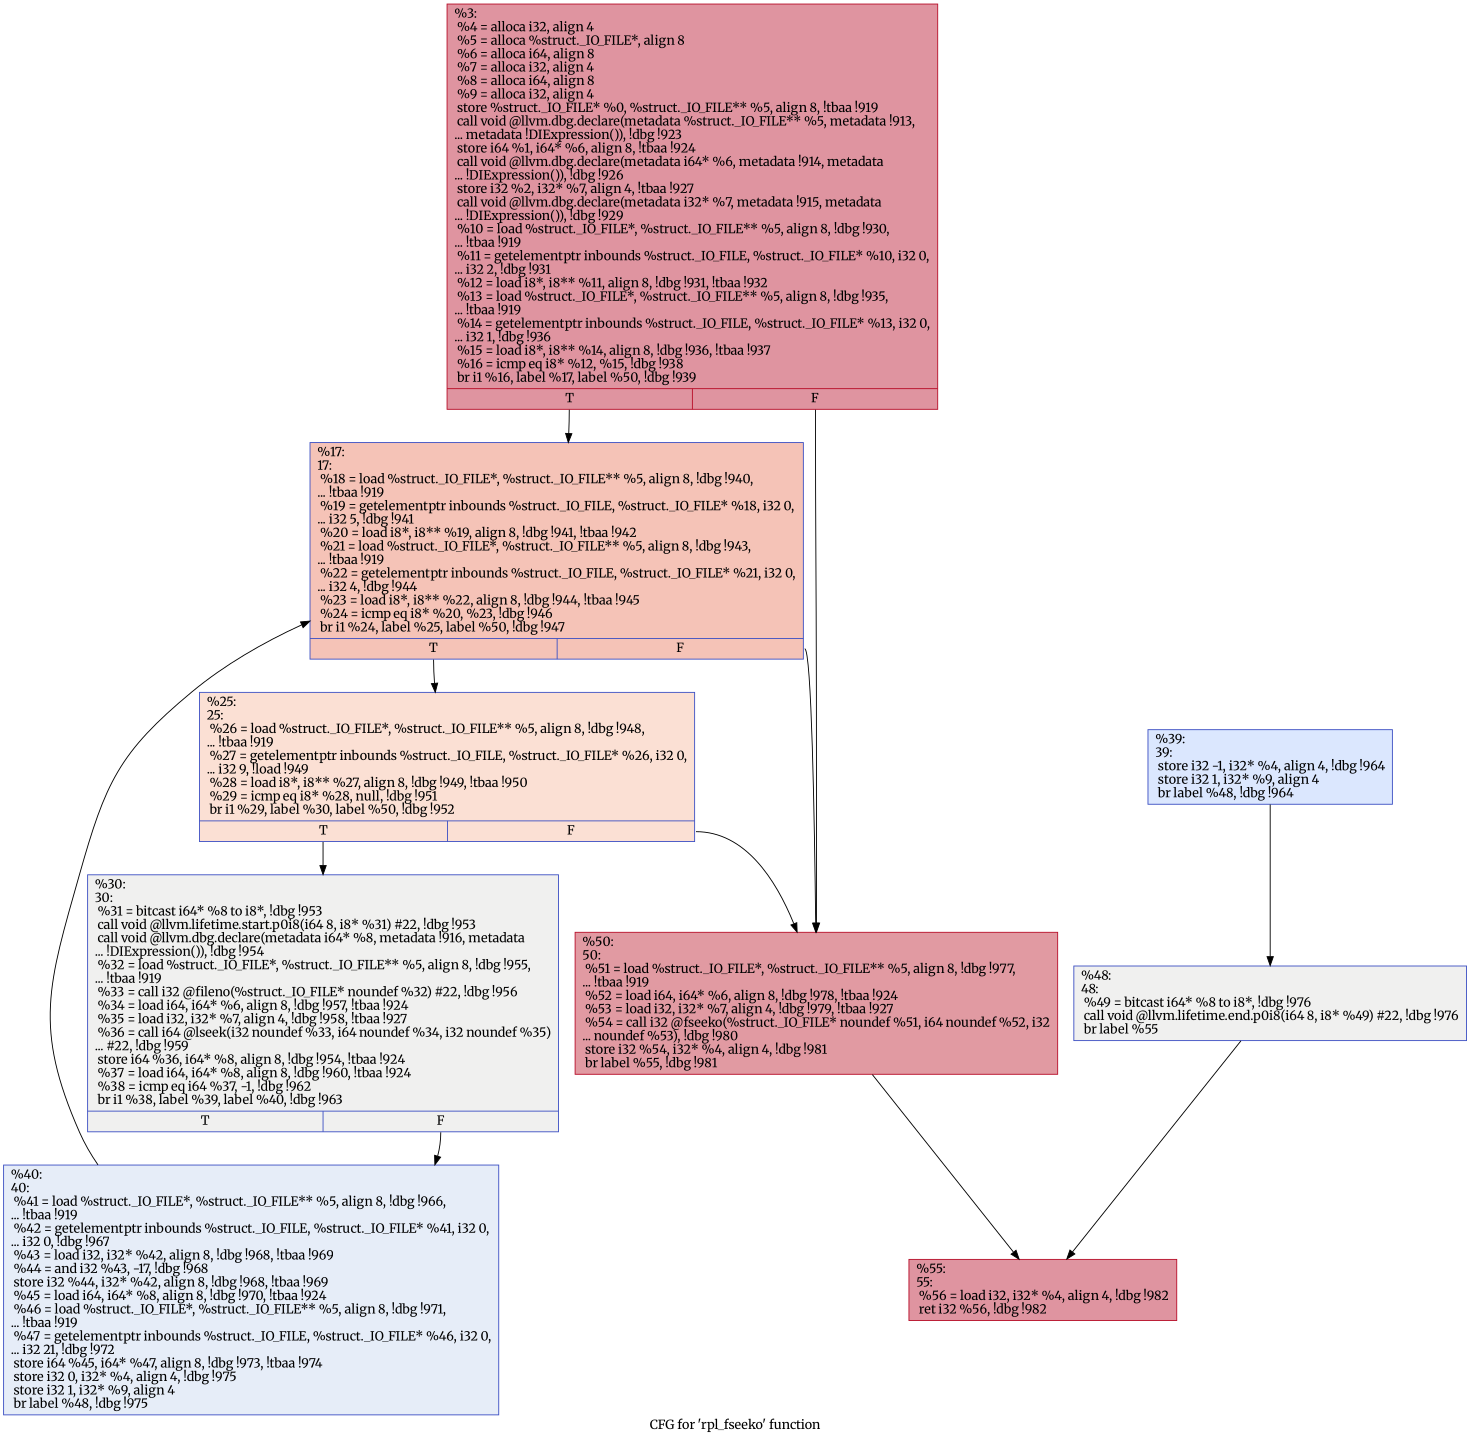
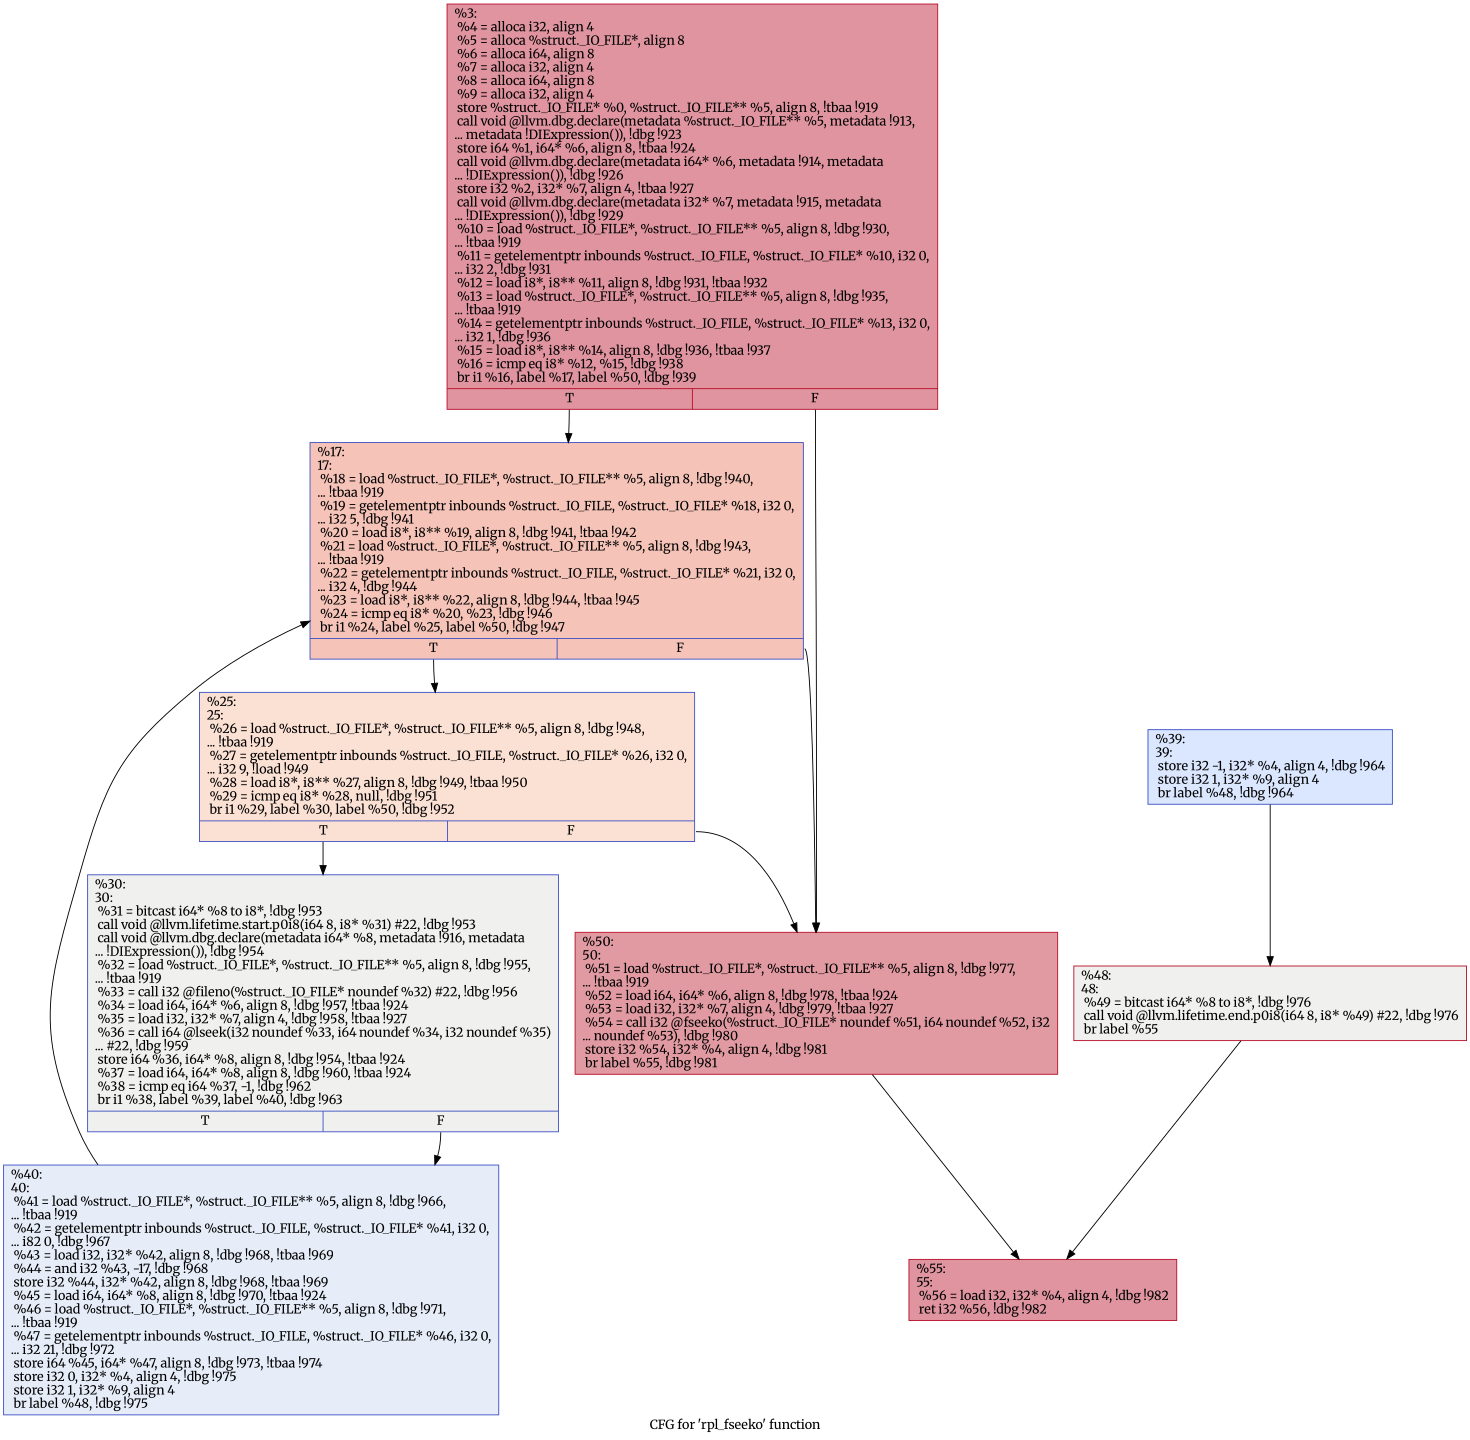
node "%48:": color #3d50c3ff -> #b70d28ff
node "%40:": text "... i32 0, !dbg !967" -> "... i82 0, !dbg !967"
